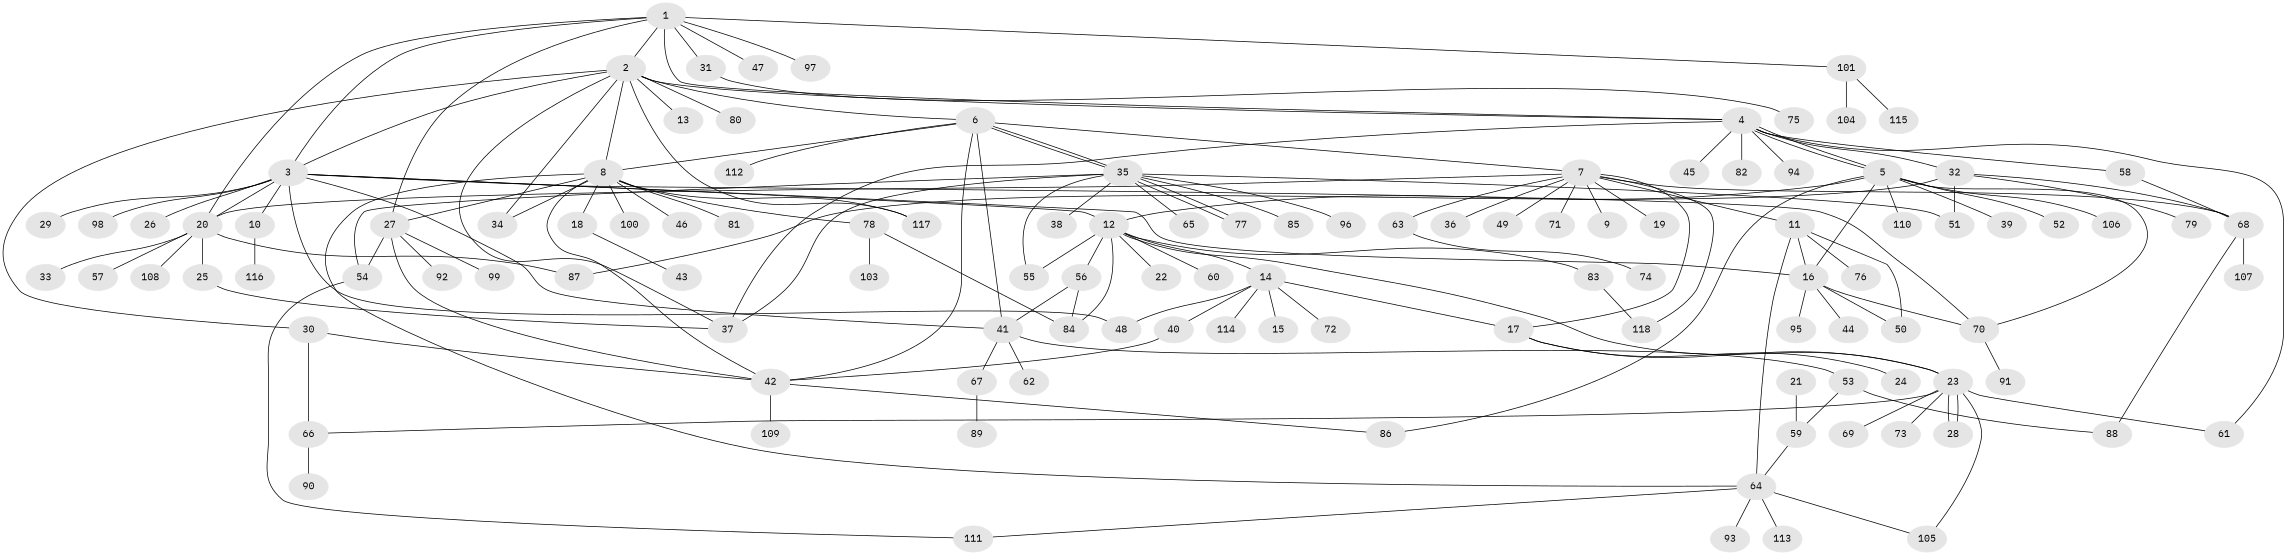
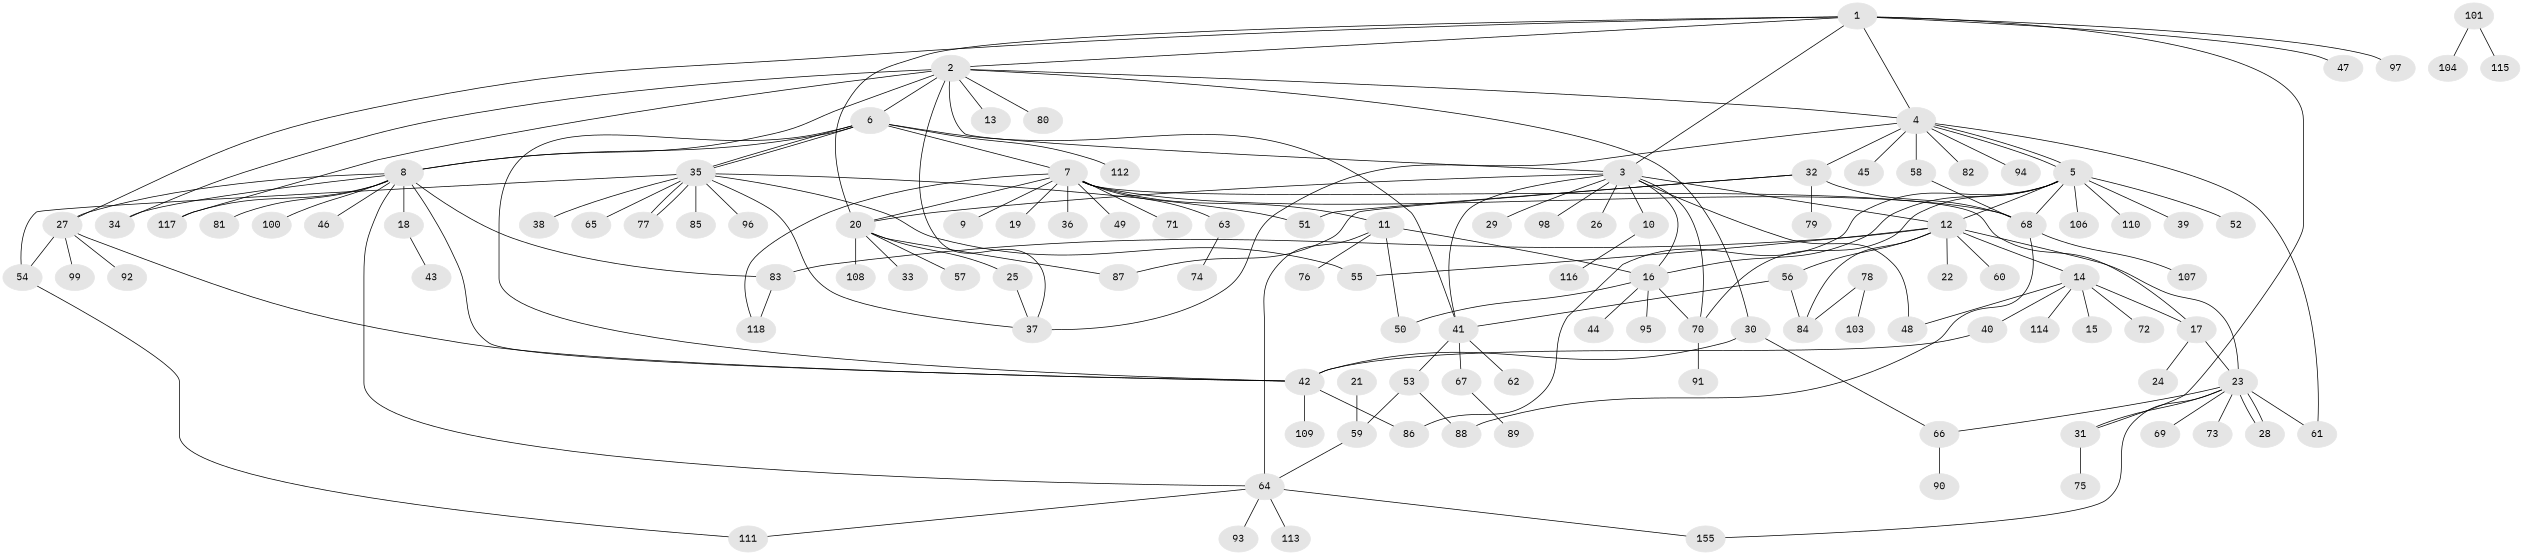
edge "1" -- "101": removed
edge "5" -- "68": added
edge "8" -- "78": now "8" -- "83"
edge "23" -- "31": added
node "105": label "105" -> "155"
